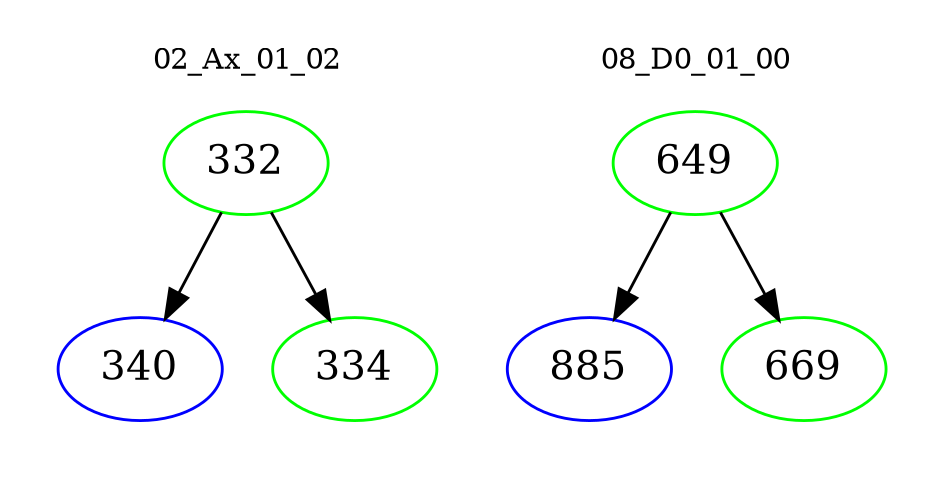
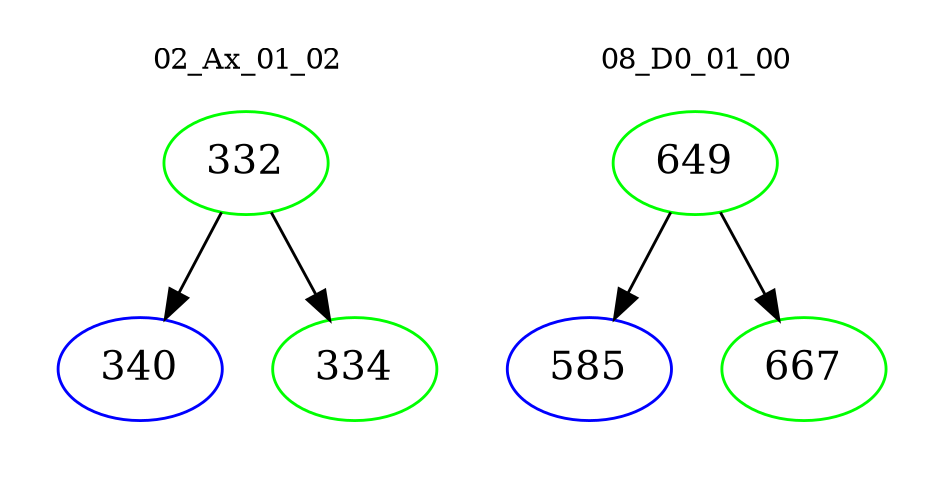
node "885": label "885" -> "585"
node "669": label "669" -> "667"
